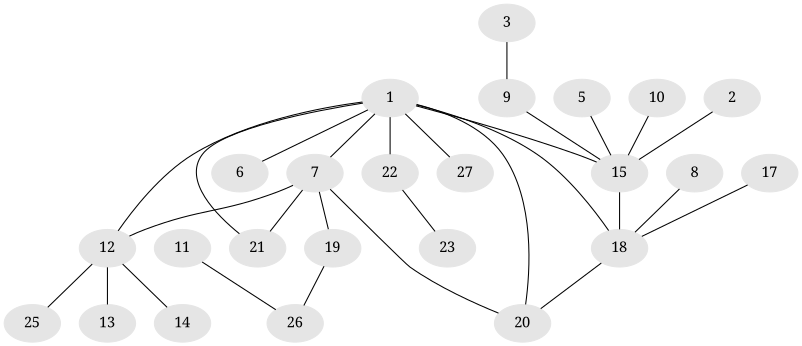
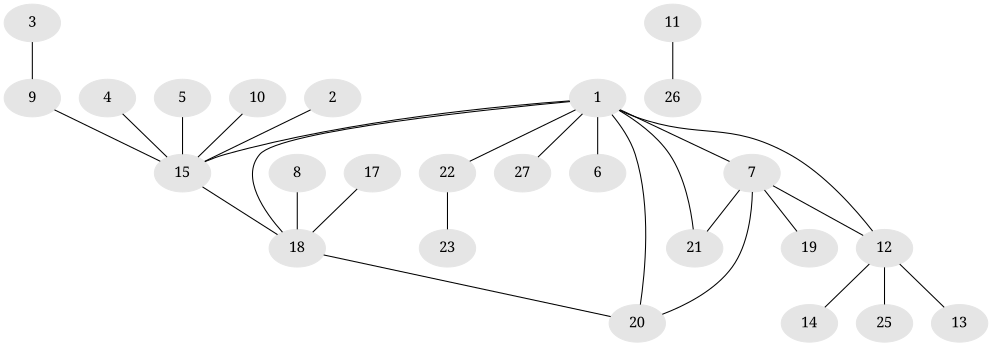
node "4": added
edge "19" -- "26": removed
